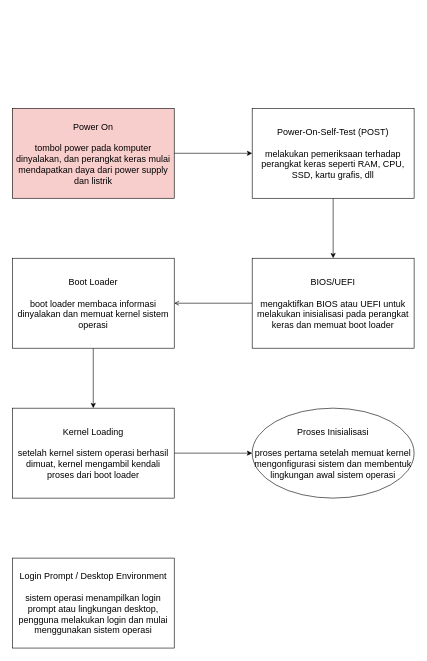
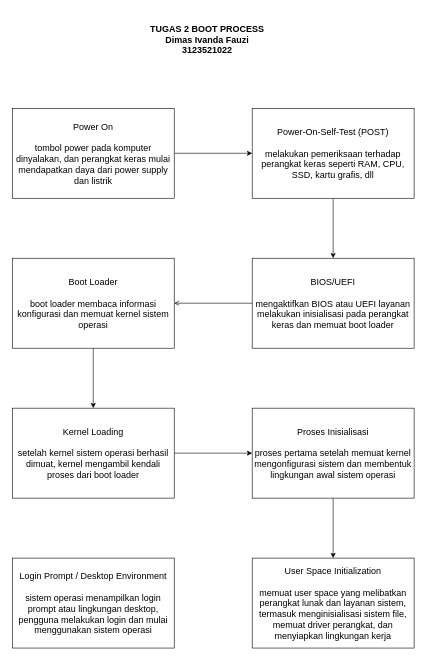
node "TUGAS 2 BOOT PROCESS Dimas Ivanda Fauzi 3123521022": added
node "Power On tombol power pada komputer dinyalakan, dan perangkat keras mulai mendapatkan daya dari power supply dan listrik": fillcolor #f8cecc -> #ffffff
node "Boot Loader boot loader membaca informasi dinyalakan dan memuat kernel sistem operasi": label "Boot Loader boot loader membaca informasi dinyalakan dan memuat kernel sistem operasi" -> "Boot Loader boot loader membaca informasi konfigurasi dan memuat kernel sistem operasi"
node "BIOS/UEFI mengaktifkan BIOS atau UEFI untuk melakukan inisialisasi pada perangkat keras dan memuat boot loader": label "BIOS/UEFI mengaktifkan BIOS atau UEFI untuk melakukan inisialisasi pada perangkat keras dan memuat boot loader" -> "BIOS/UEFI mengaktifkan BIOS atau UEFI layanan melakukan inisialisasi pada perangkat keras dan memuat boot loader"
node "Proses Inisialisasi proses pertama setelah memuat kernel mengonfigurasi sistem dan membentuk lingkungan awal sistem operasi": shape ellipse -> rectangle
edge "Proses Inisialisasi proses pertama setelah memuat kernel mengonfigurasi sistem dan membentuk lingkungan awal sistem operasi" -> "User Space Initialization memuat user space yang melibatkan perangkat lunak dan layanan sistem, termasuk menginisialisasi sistem file, memuat driver perangkat, dan menyiapkan lingkungan kerja": added
node "User Space Initialization memuat user space yang melibatkan perangkat lunak dan layanan sistem, termasuk menginisialisasi sistem file, memuat driver perangkat, dan menyiapkan lingkungan kerja": added
